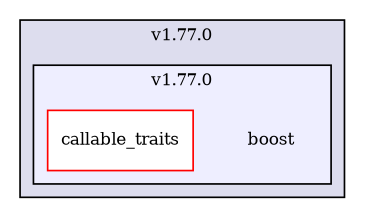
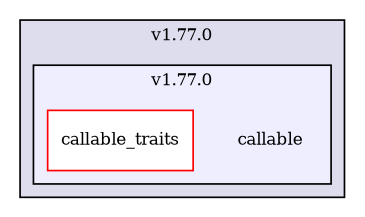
node "boost": label "boost" -> "callable"
